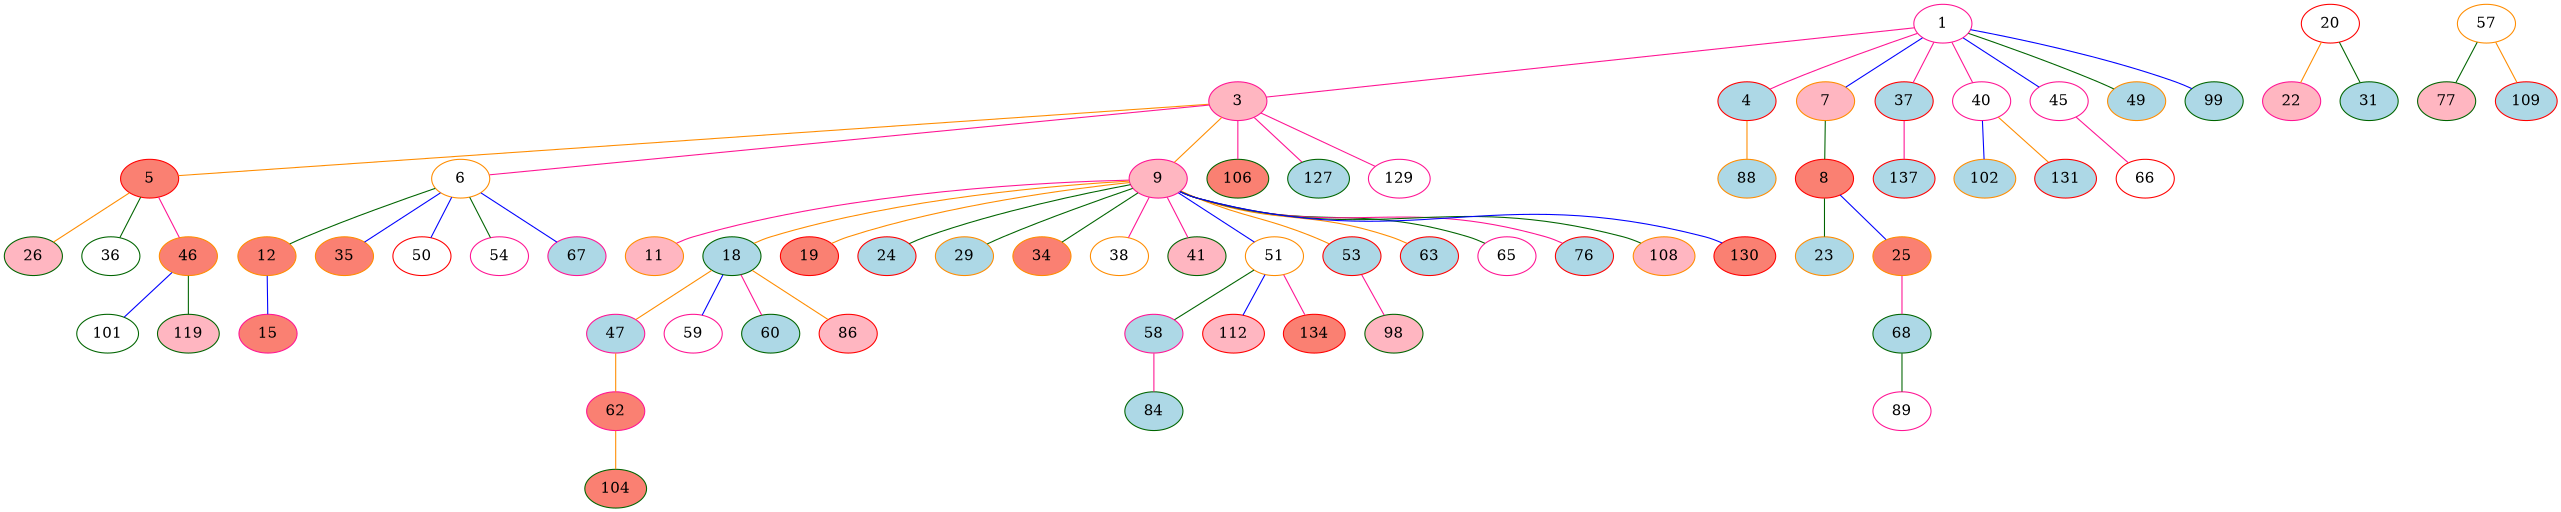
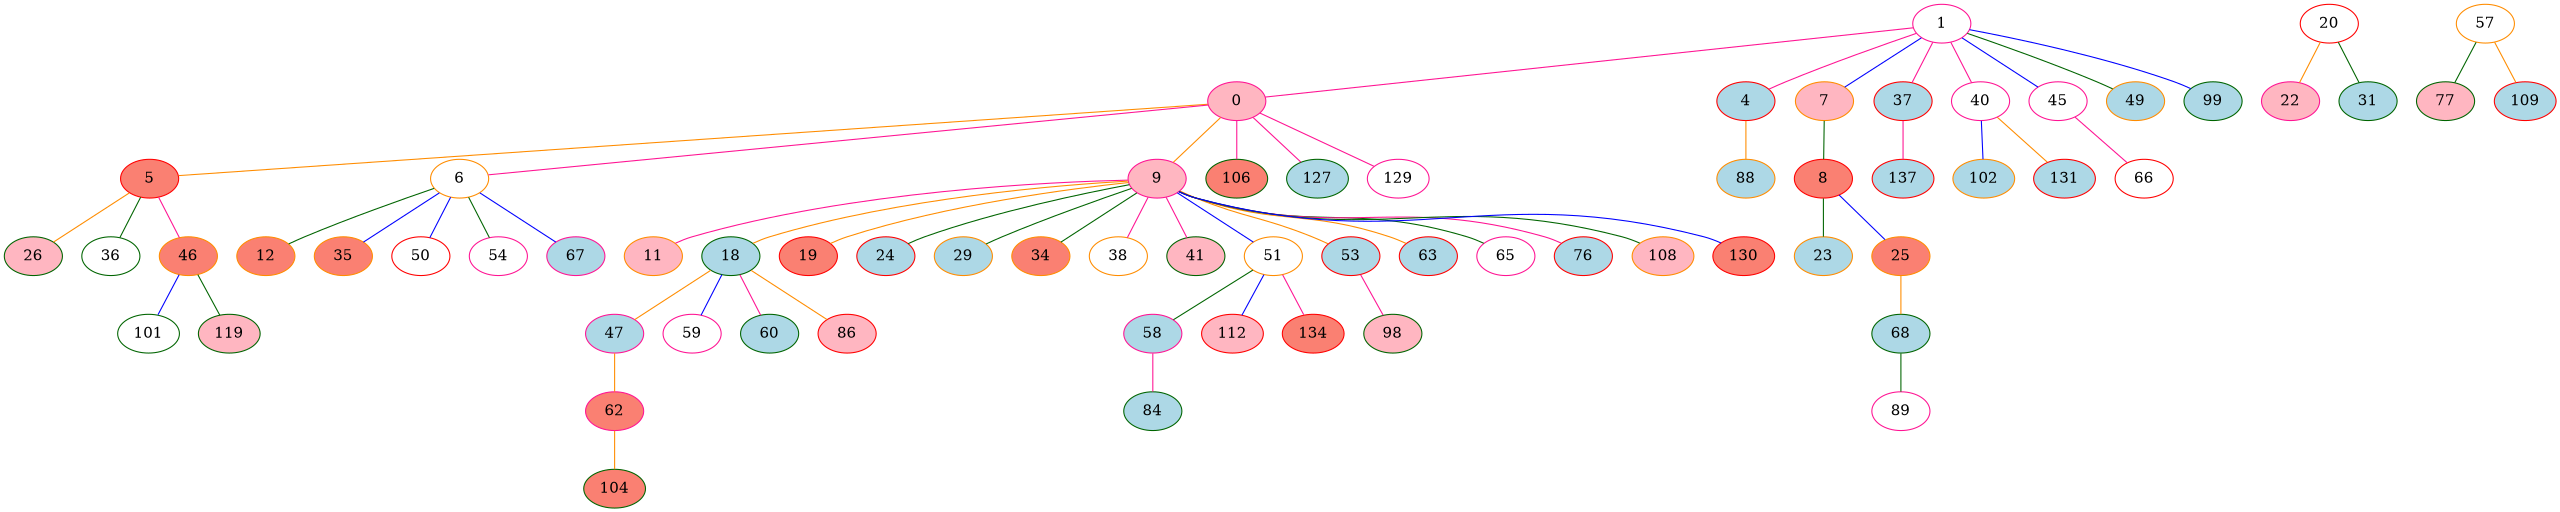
node "3": label "3" -> "0"
edge "25" -- "68": color deeppink -> darkorange
node "15": removed
